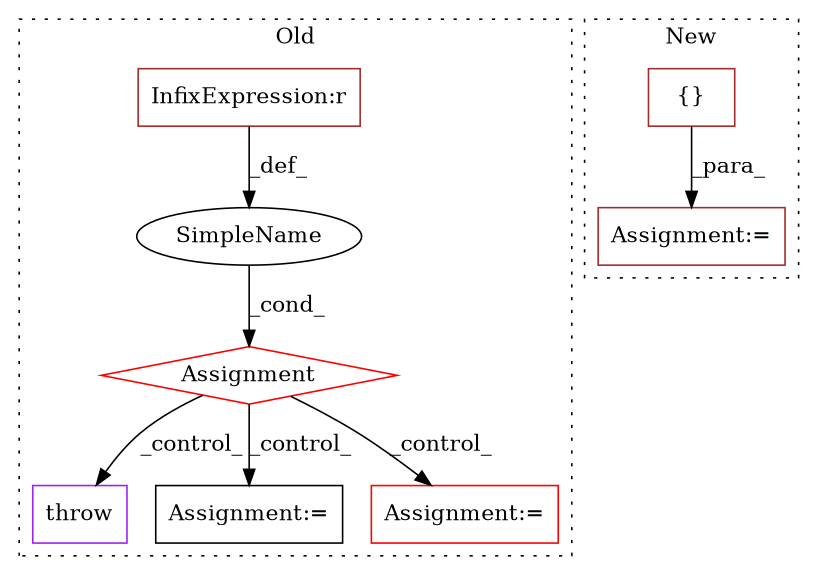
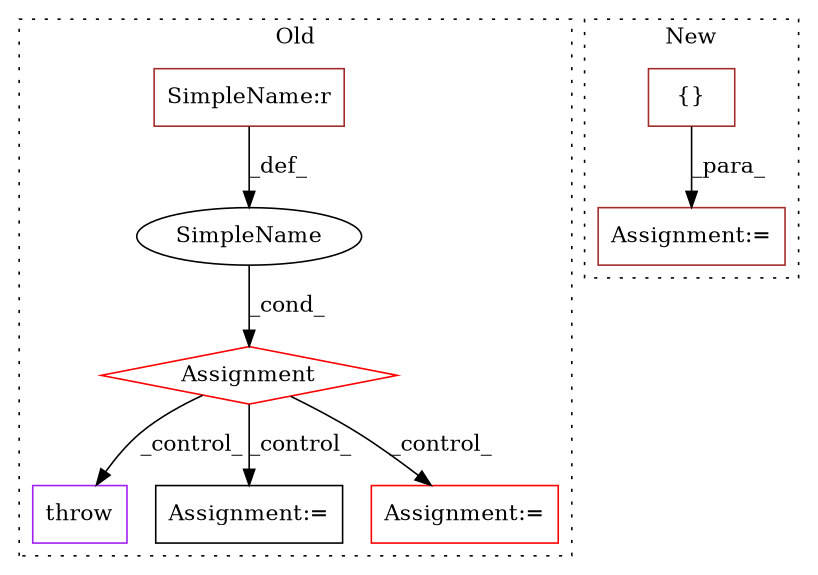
node "InfixExpression:r": label "InfixExpression:r" -> "SimpleName:r"
